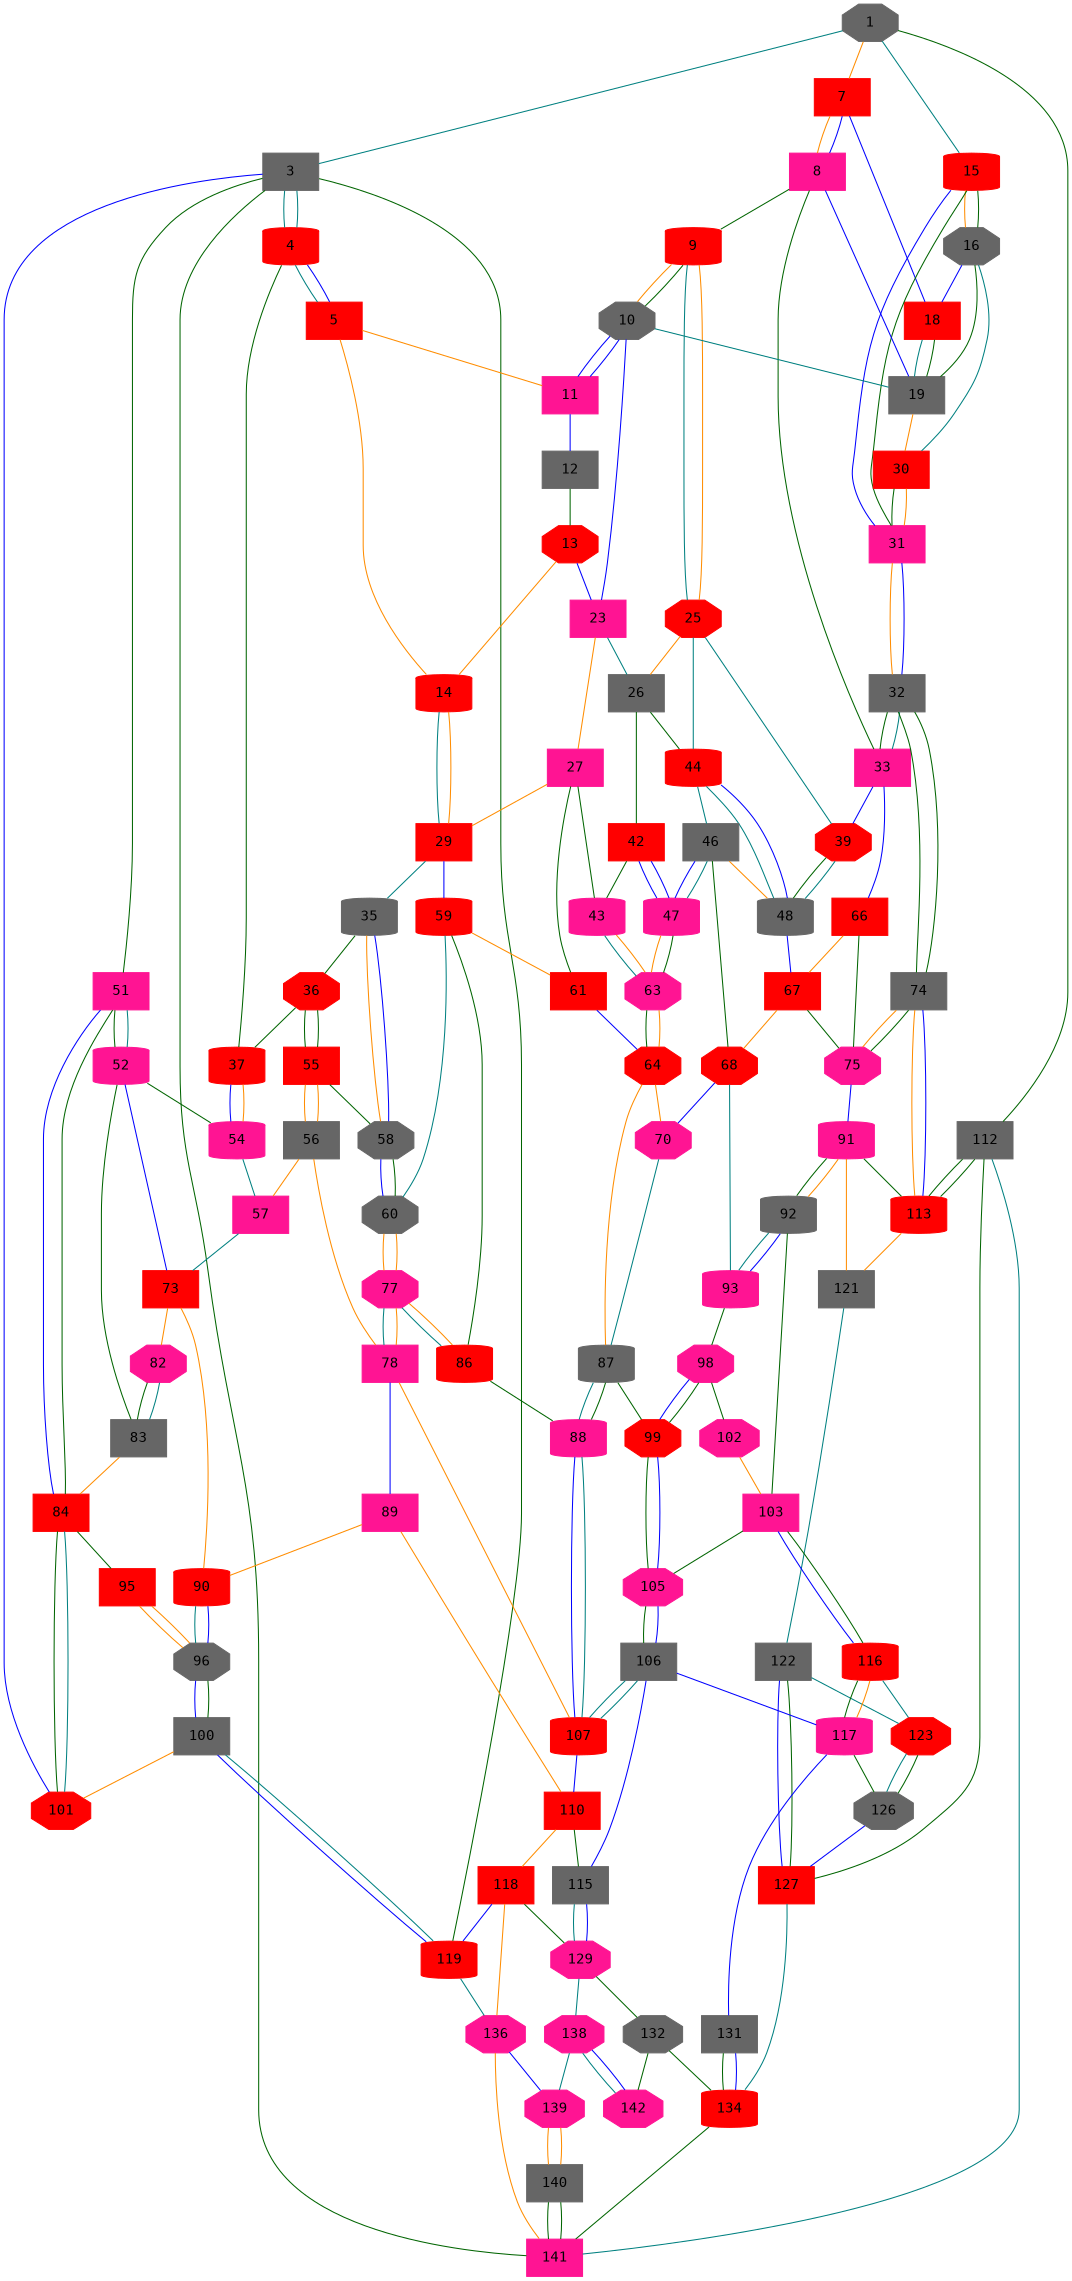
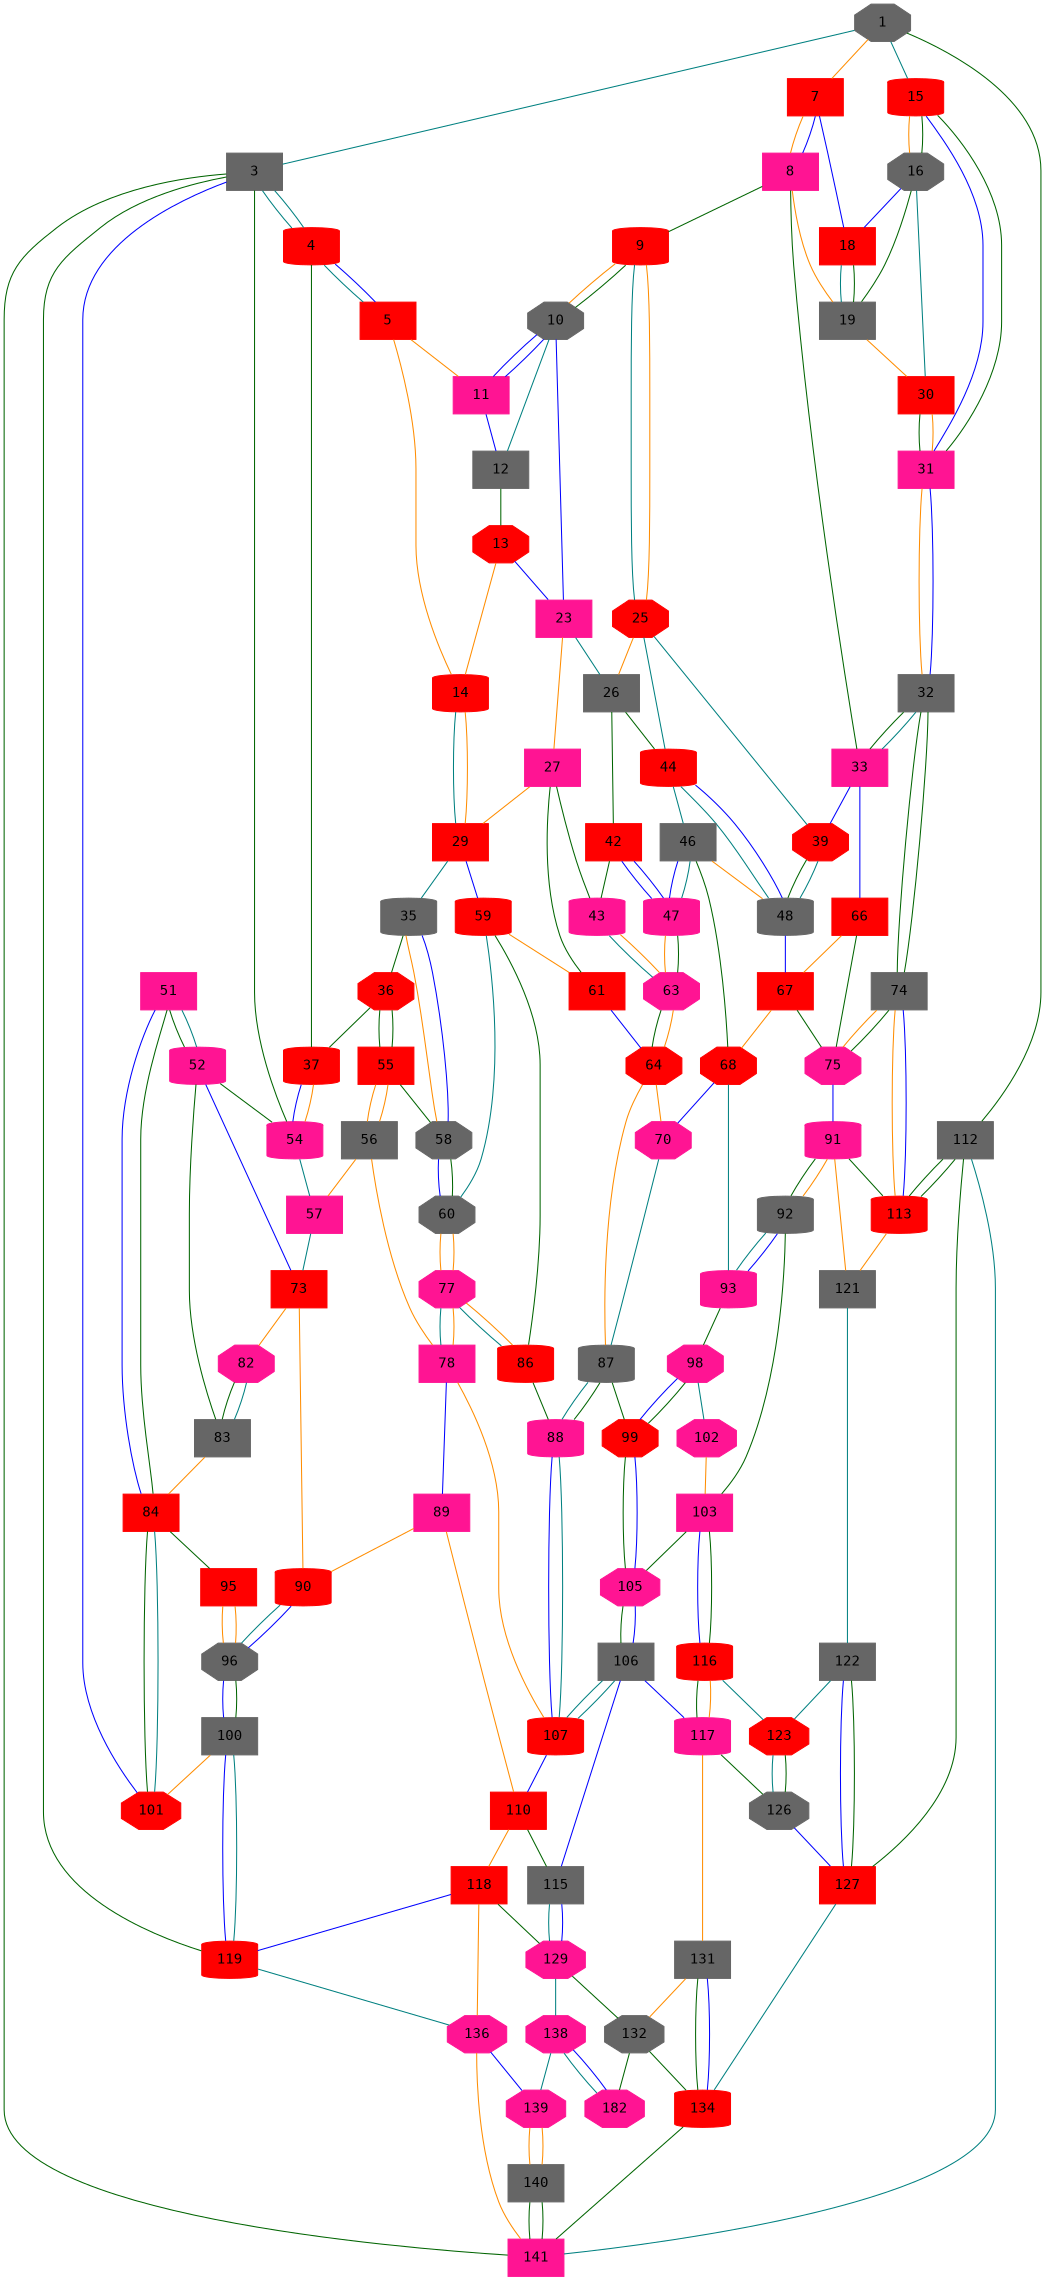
edge "8" -- "19": color blue -> darkorange
edge "10" -- "19": now "10" -- "12"
edge "3" -- "51": now "3" -- "54"
edge "98" -- "102": color darkgreen -> teal
edge "117" -- "131": color blue -> darkorange
edge "131" -- "132": added
node "142": label "142" -> "182"
